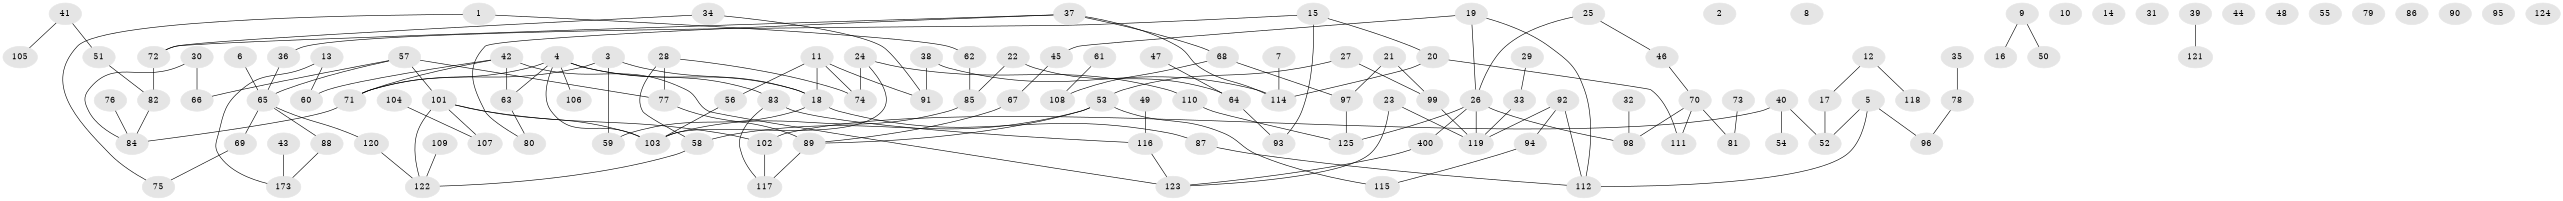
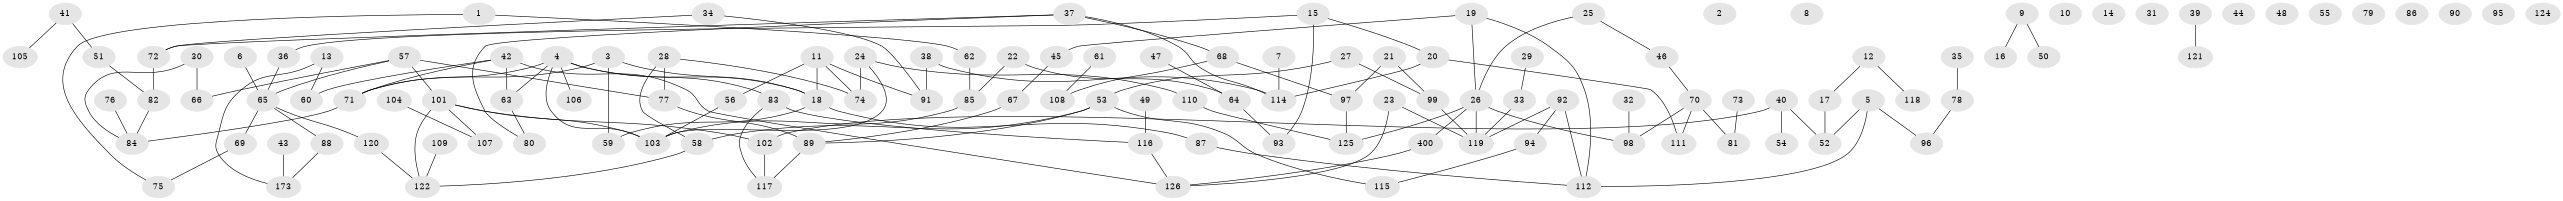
node "123": label "123" -> "126"
